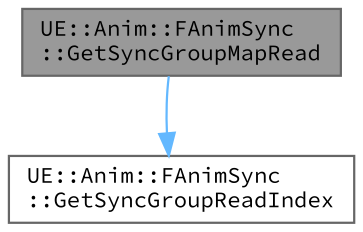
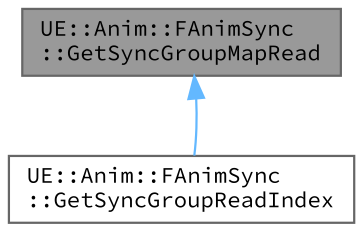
edge "UE::Anim::FAnimSync ::GetSyncGroupMapRead" -> "UE::Anim::FAnimSync ::GetSyncGroupReadIndex": reversed
